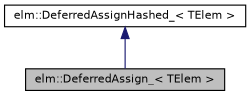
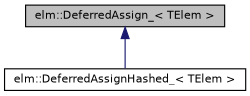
edge "elm::DeferredAssign_< TElem >" -> "elm::DeferredAssignHashed_< TElem >": reversed
